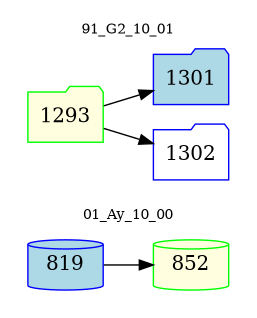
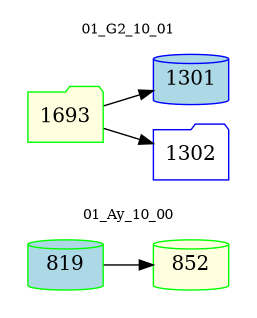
cluster "91_G2_10_01": label "91_G2_10_01" -> "01_G2_10_01"
node "1301": shape folder -> cylinder
node "1293": label "1293" -> "1693"
node "819": color blue -> green
